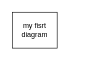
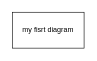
node "my fisrt diagram": size 45x36 -> 72x36
